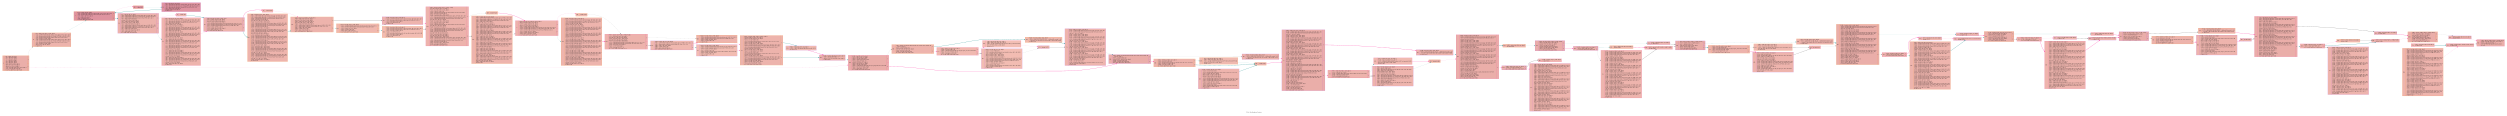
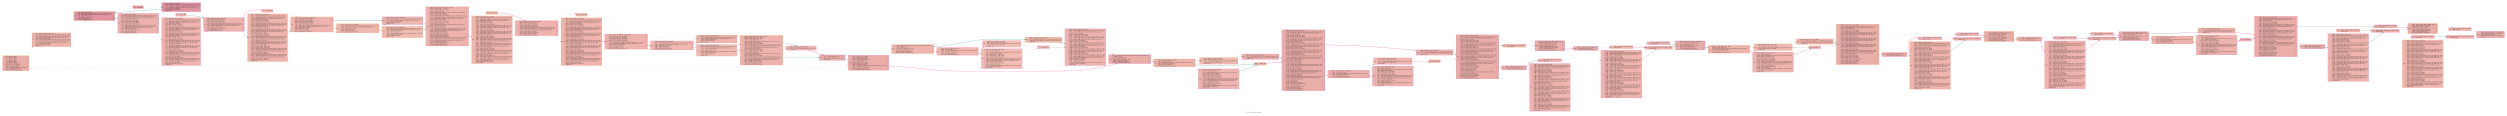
edge "824:" -> "863:": now "829:" -> "863:"
